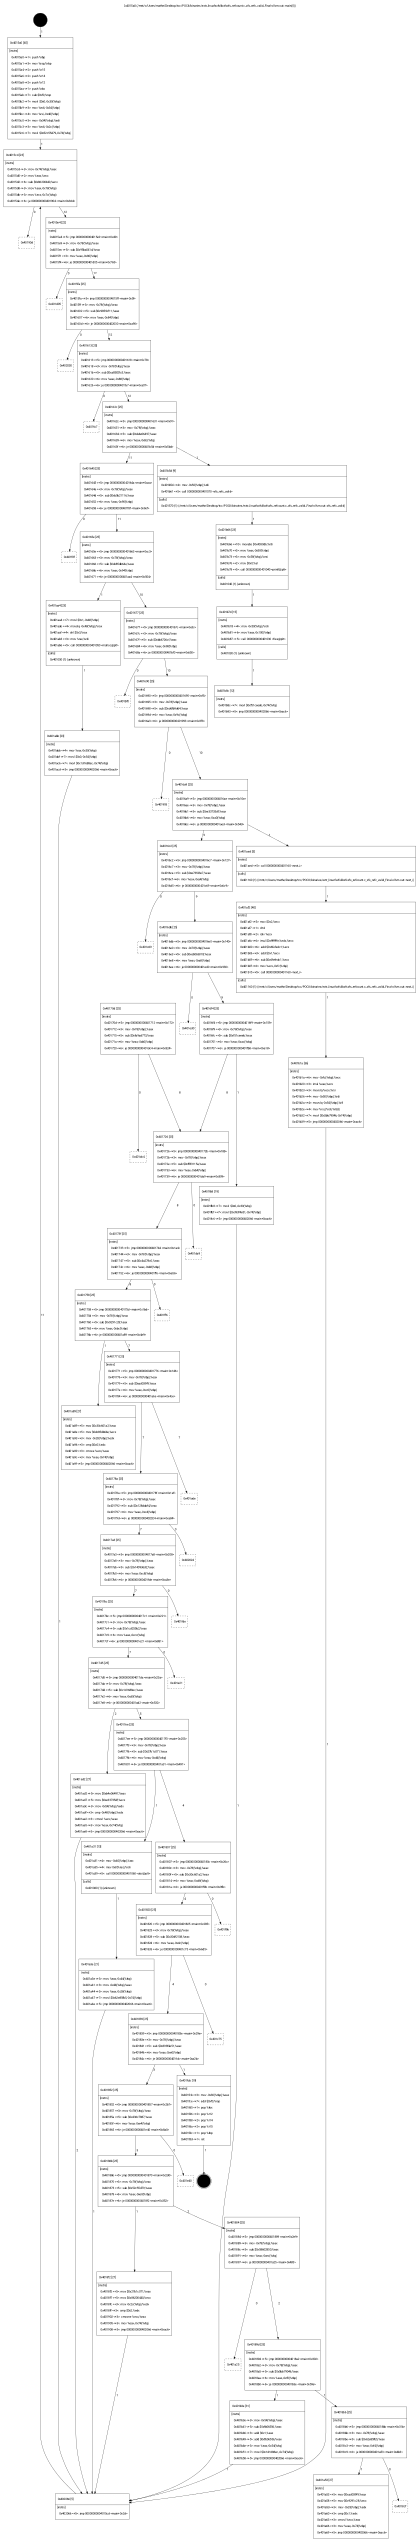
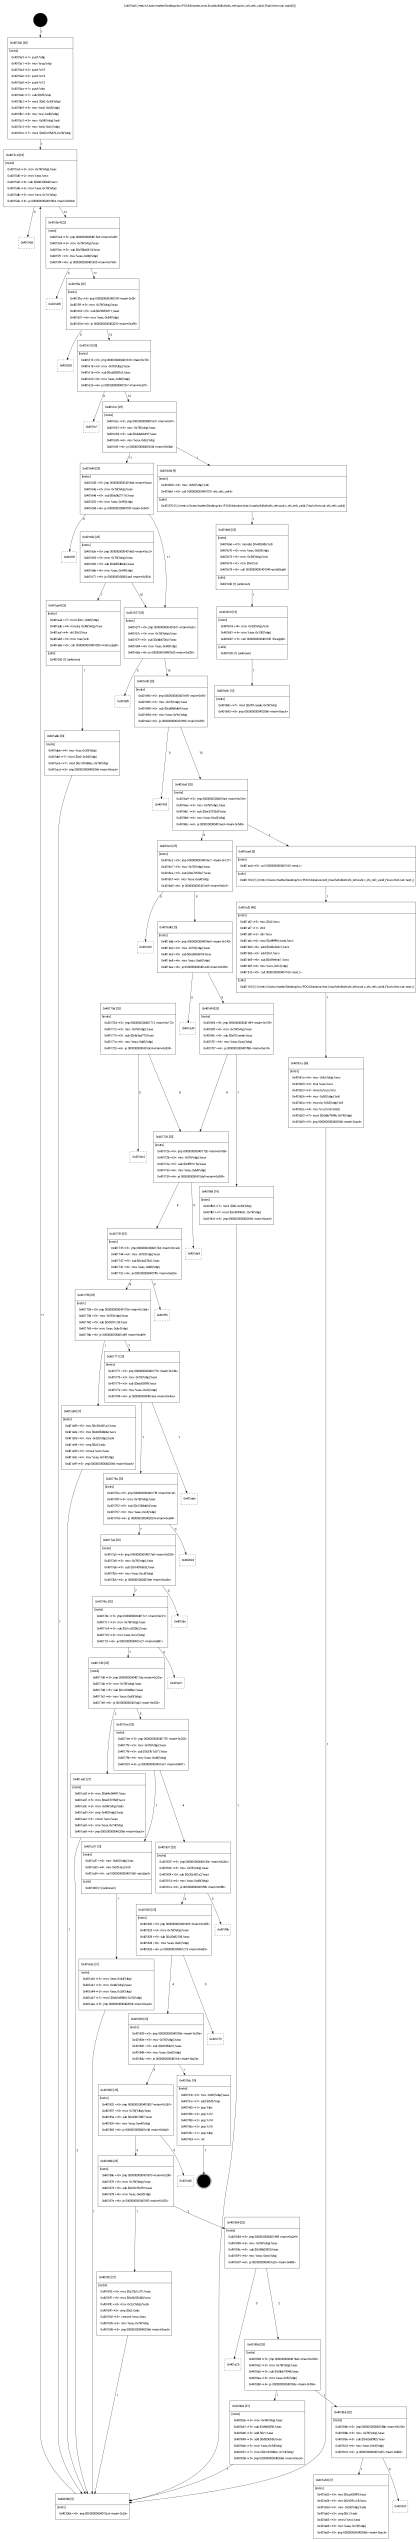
edge "0x401645 [25]" -> "0x40165e [25]": now "0x401645 [25]" -> "0x401677 [25]"
edge "0x401a89 [27]" -> "0x402066 [5]": added, label "1"
